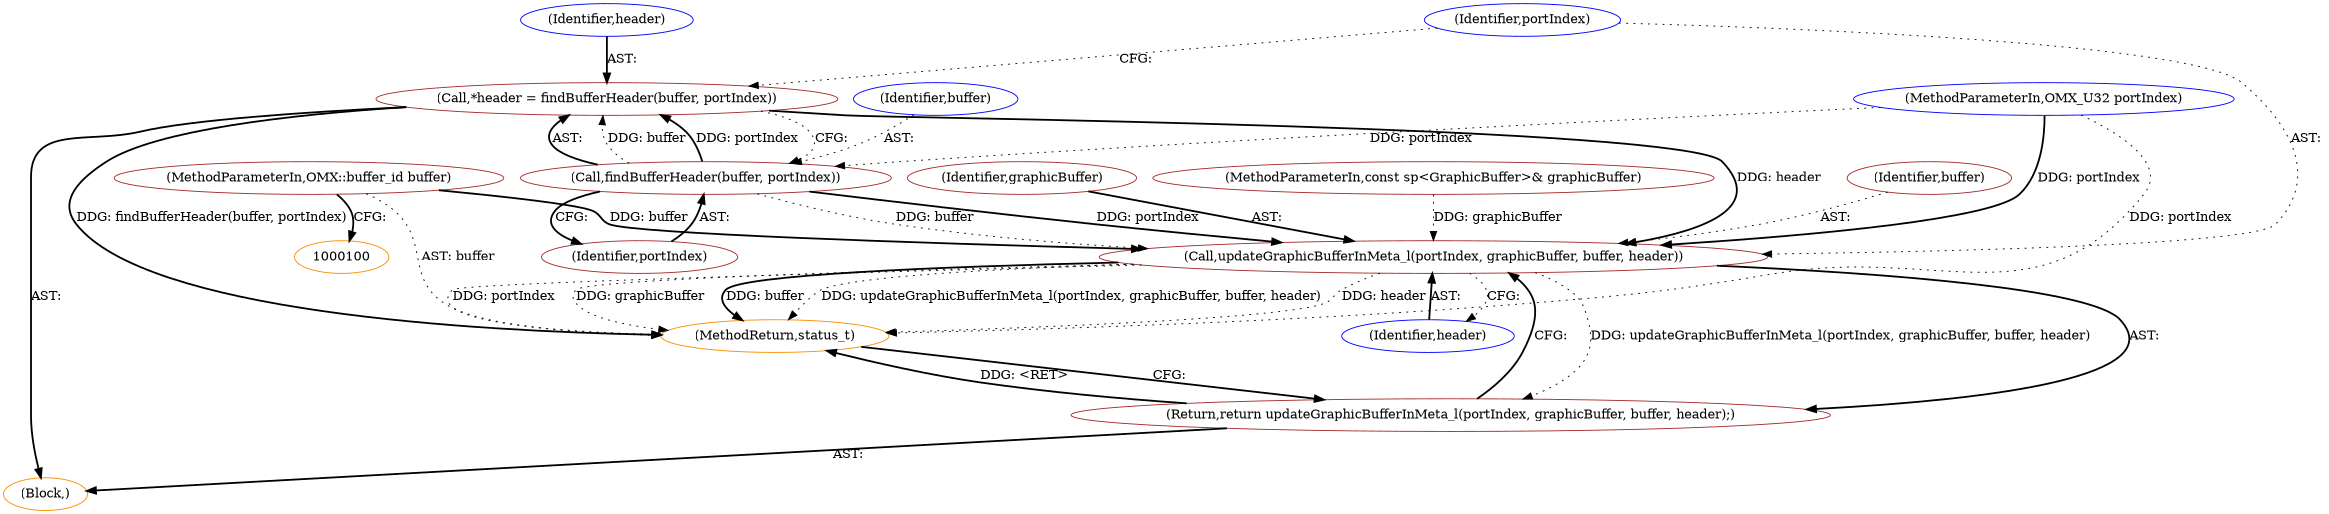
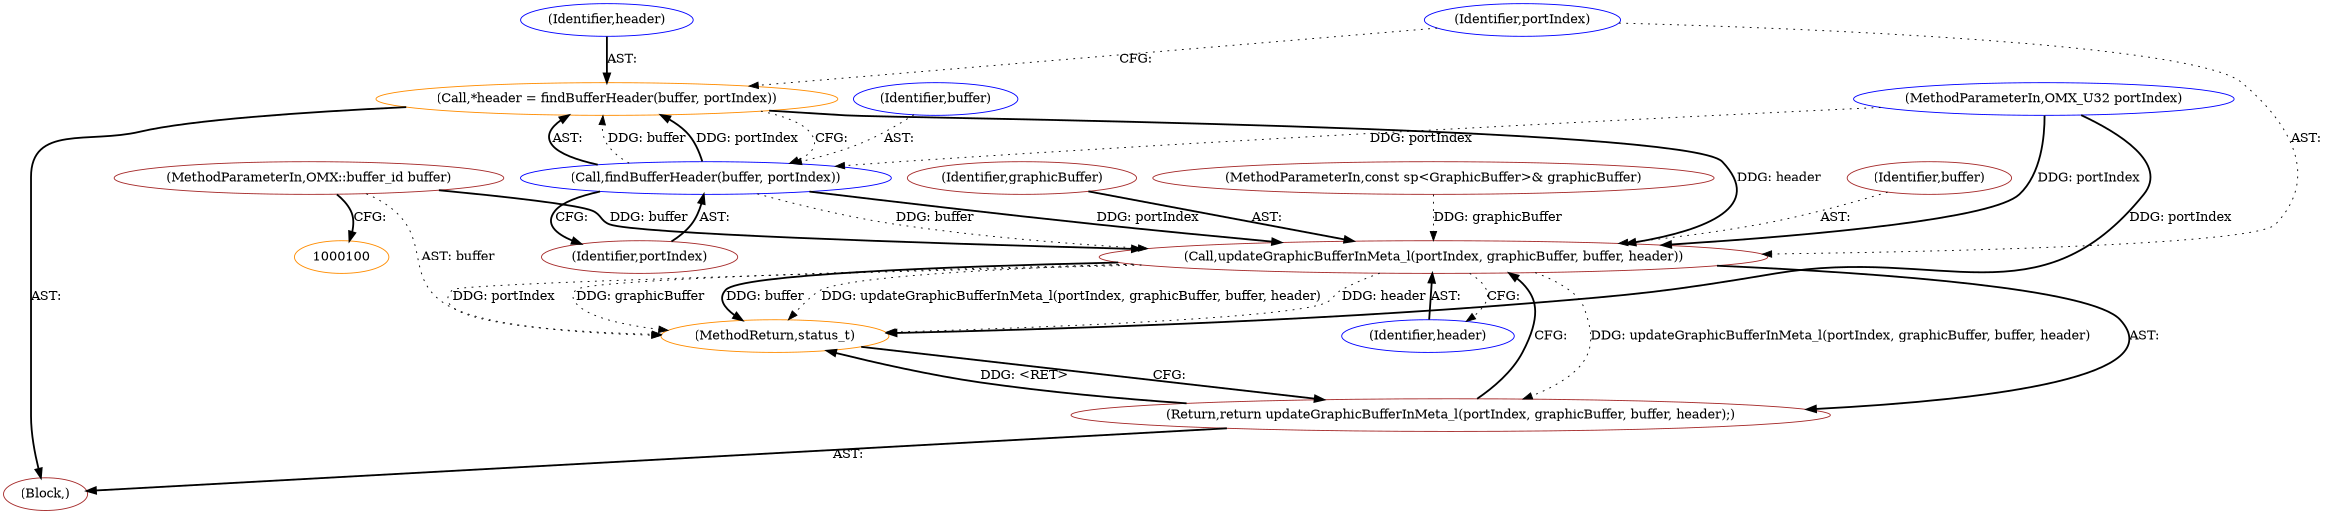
node "(Call,*header = findBufferHeader(buffer, portIndex))": color brown -> darkorange
node "(Call,findBufferHeader(buffer, portIndex))": color brown -> blue
edge "(Call,*header = findBufferHeader(buffer, portIndex))" -> "(MethodReturn,status_t)": removed, label "DDG: findBufferHeader(buffer, portIndex)"
edge "(MethodParameterIn,OMX_U32 portIndex)" -> "(MethodReturn,status_t)": style dotted -> bold
node "(Block,)": color darkorange -> brown
